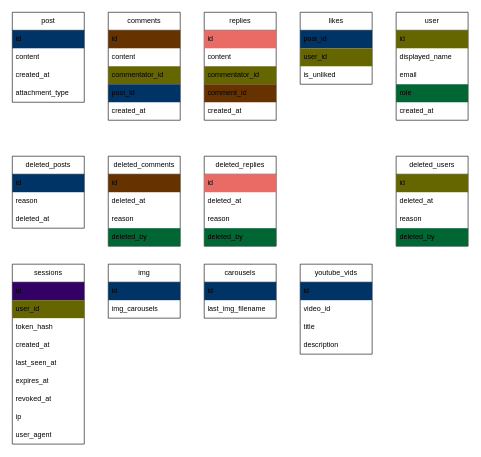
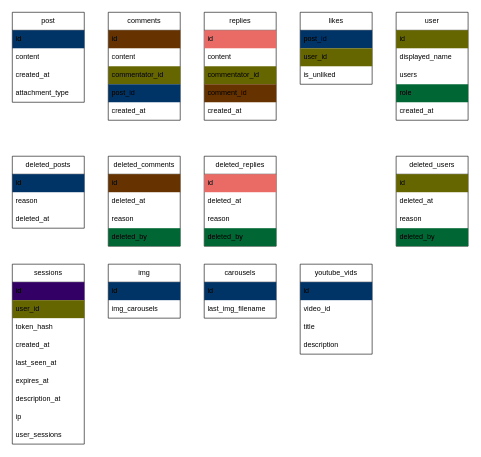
node "email": label "email" -> "users"
node "revoked_at": label "revoked_at" -> "description_at"
node "user_agent": label "user_agent" -> "user_sessions"
